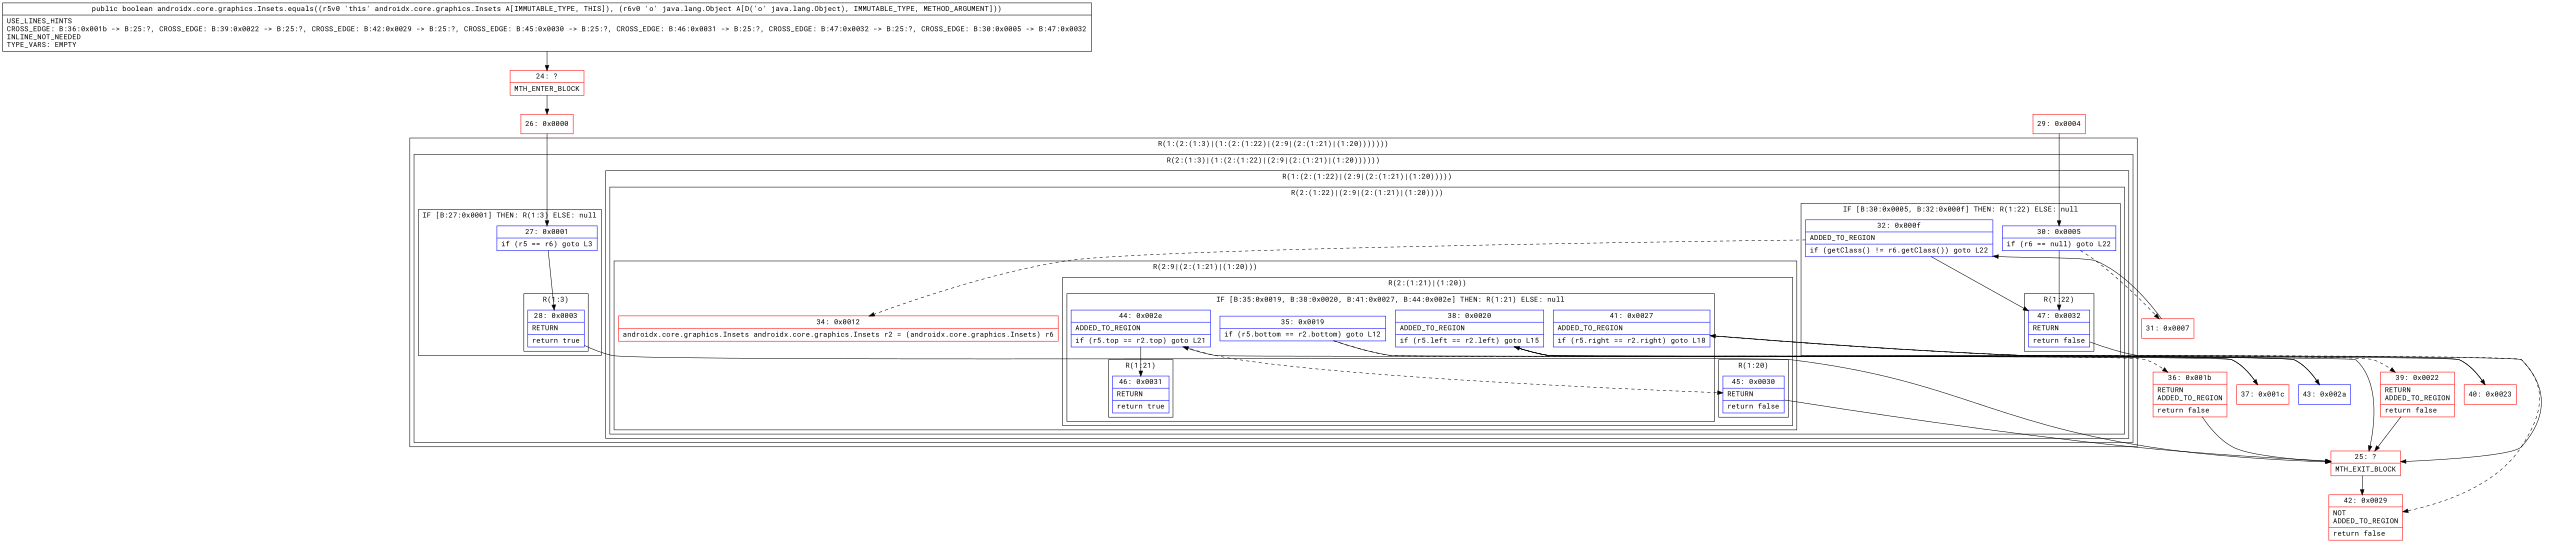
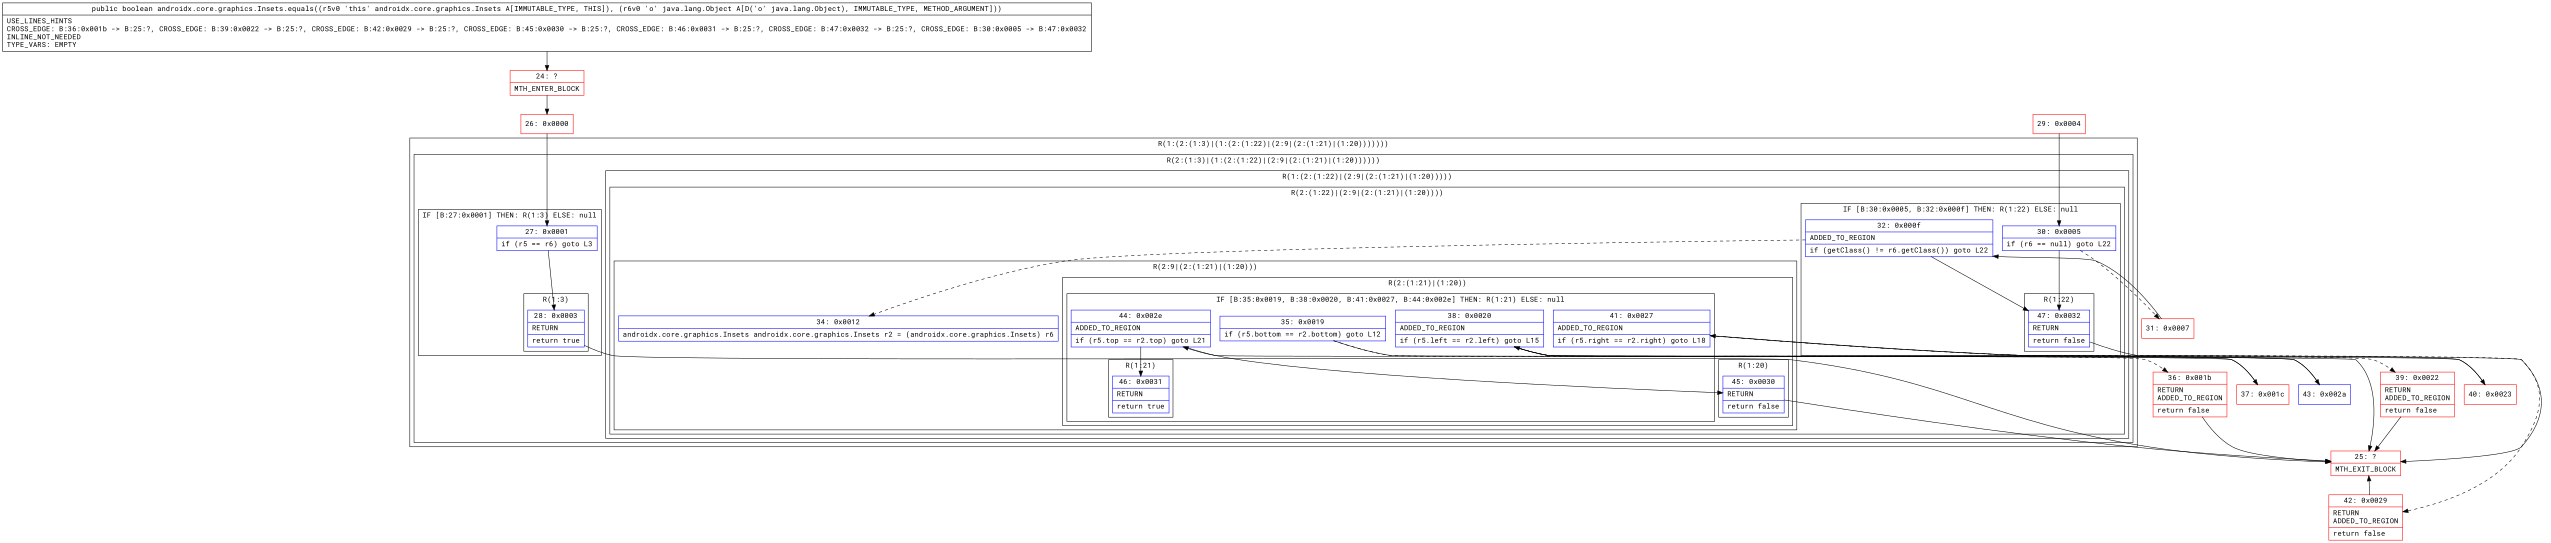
node "34: 0x0012": color red -> blue
edge "44: 0x002e" -> "45: 0x0030": style dashed -> solid
edge "25: ?" -> "42: 0x0029": reversed
node "42: 0x0029": text "NOT" -> "RETURN"
